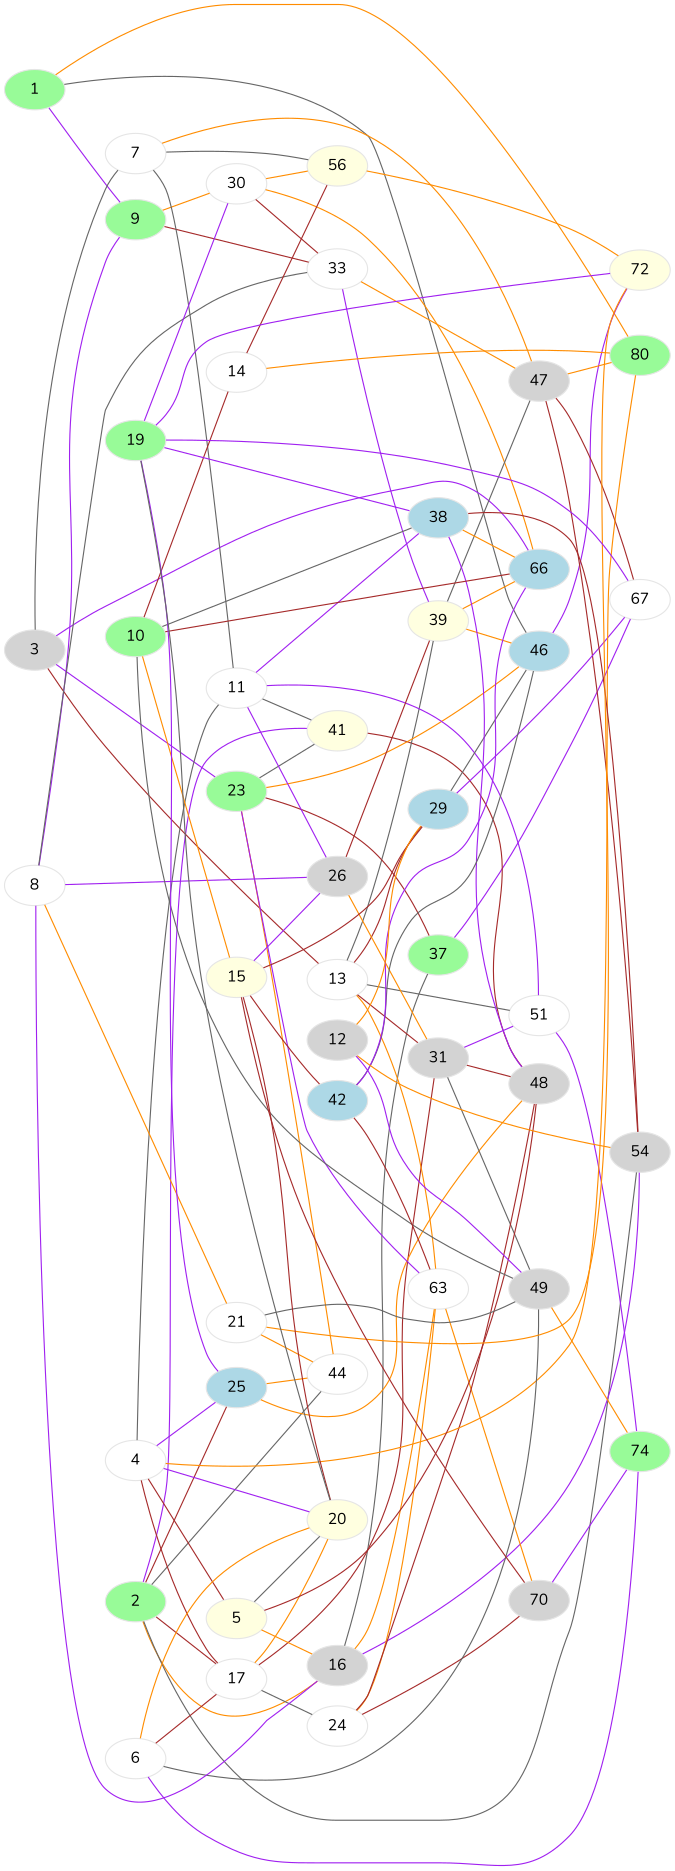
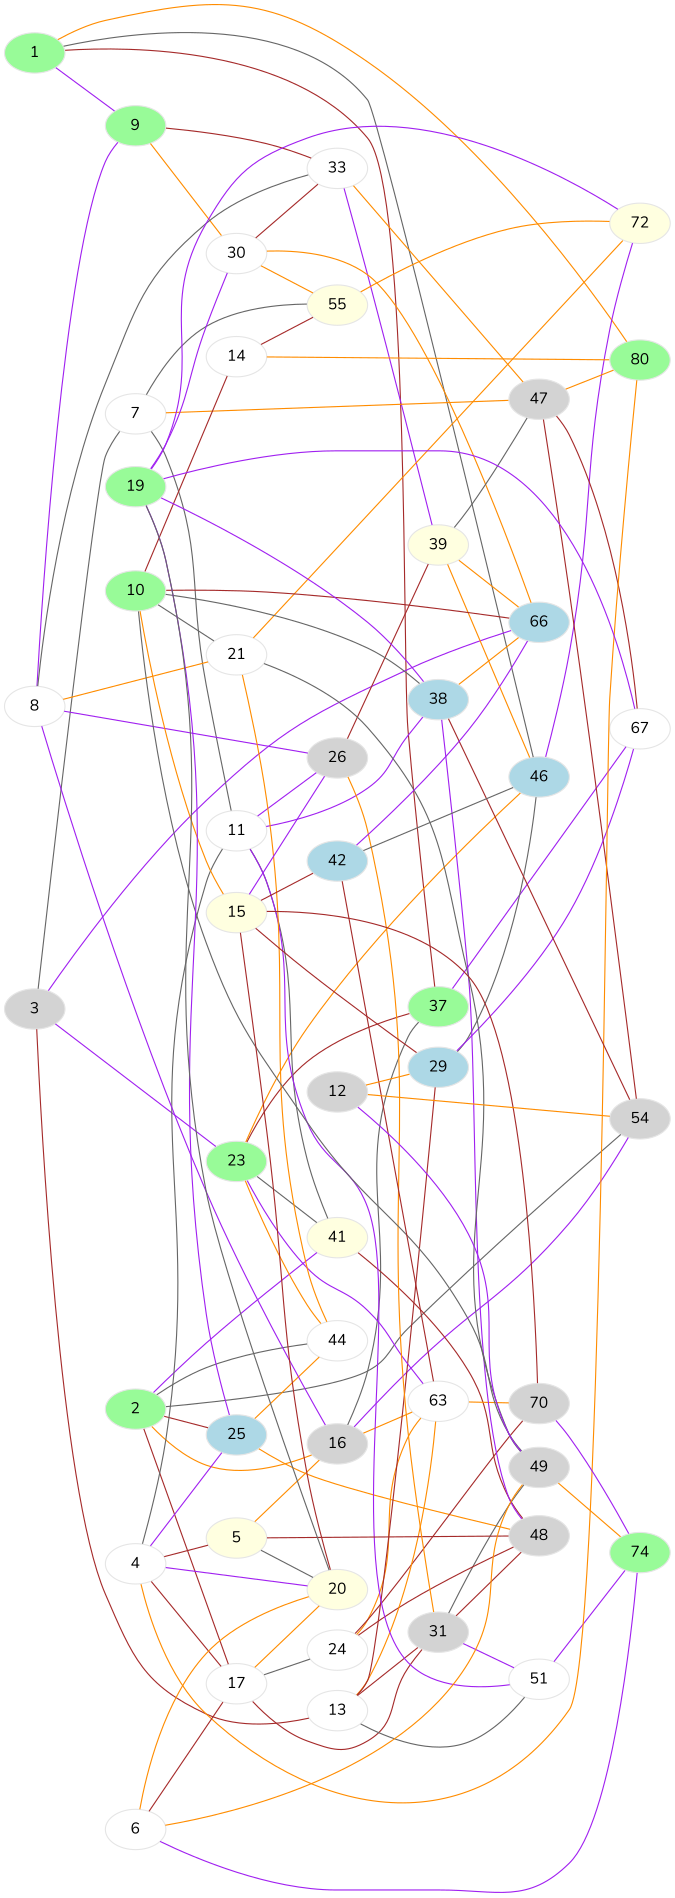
node "56": label "56" -> "55"
edge "1" -- "37": added
edge "10" -- "21": added
edge "39" -- "13": removed
edge "49" -- "6": color gray40 -> darkorange
